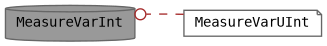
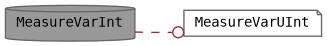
edge "MeasureVarUInt" -> "MeasureVarInt": reversed
